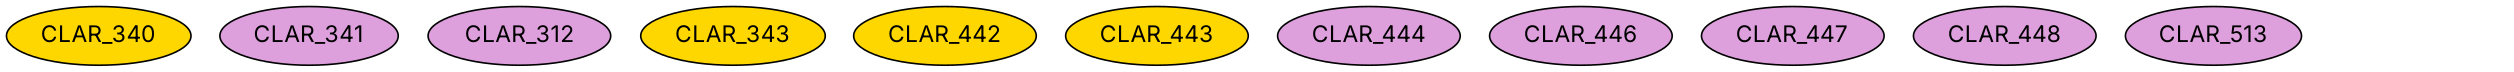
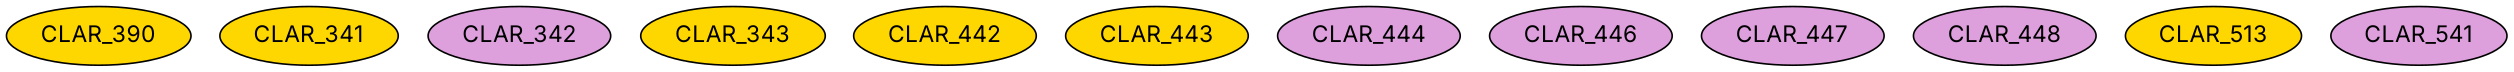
node "CLAR_340": label "CLAR_340" -> "CLAR_390"
node "CLAR_341": fillcolor plum -> gold
node "CLAR_312": label "CLAR_312" -> "CLAR_342"
node "CLAR_513": fillcolor plum -> gold
node "CLAR_541": added
